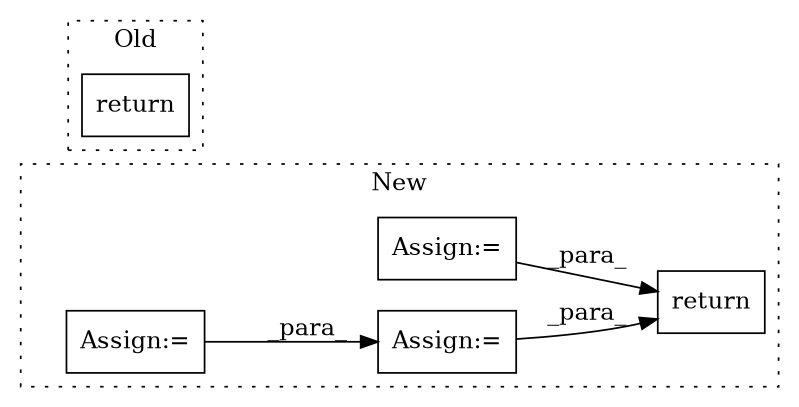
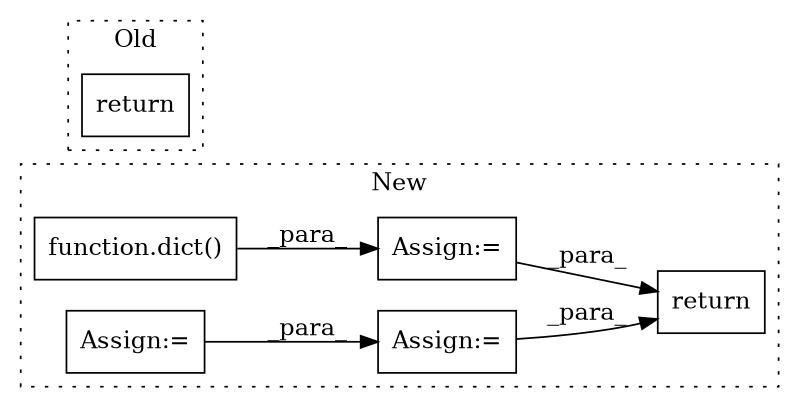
node "function.dict()": added
